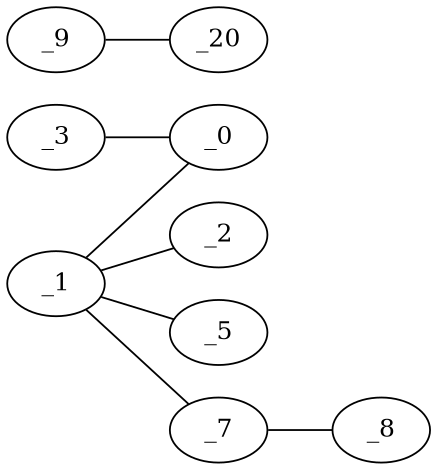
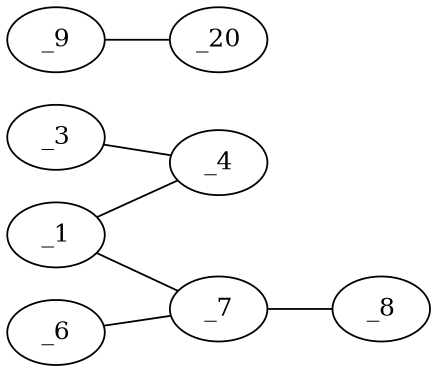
node "_0": label "_0" -> "_4"
node "_2": removed
node "_6": added
node "_5": removed
